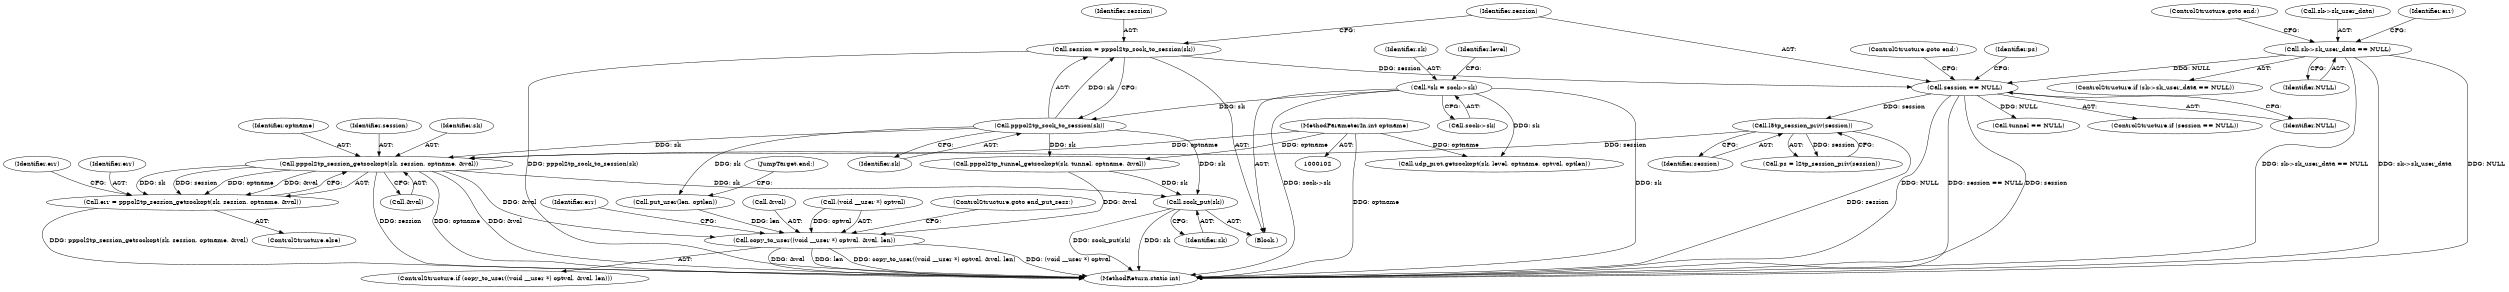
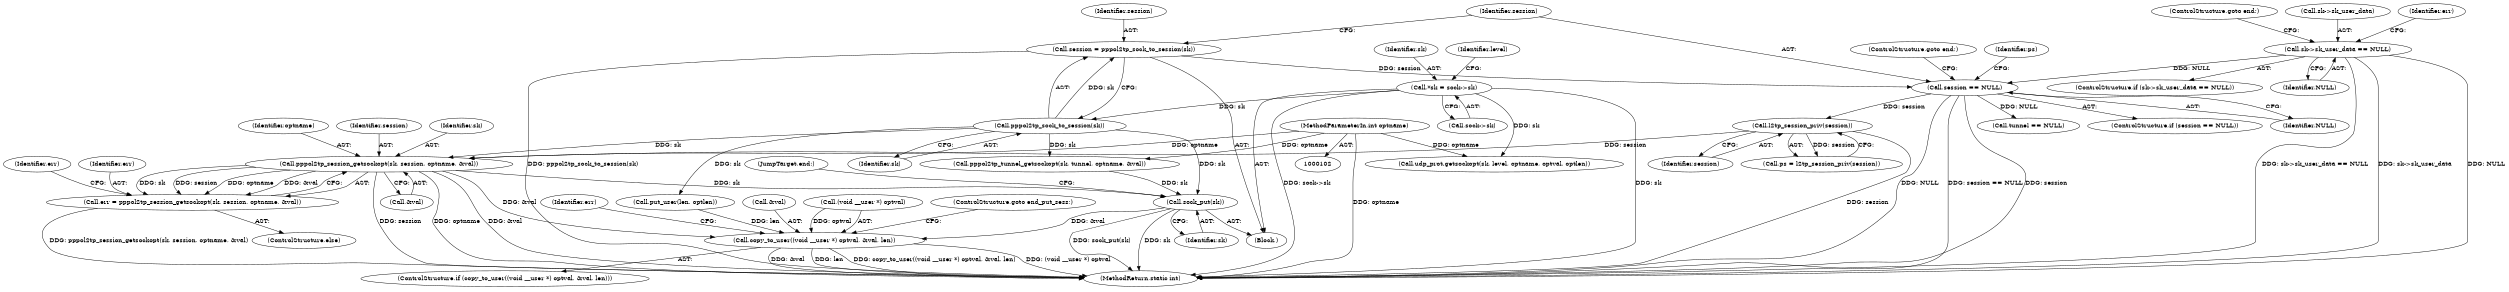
node "(Call,l5tp_session_priv(session))": label "(Call,l5tp_session_priv(session))" -> "(Call,l2tp_session_priv(session))"
edge "(JumpTarget,end:)" -> "(Call,put_user(len, optlen))": now "(JumpTarget,end:)" -> "(Call,sock_put(sk))"
edge "(Call,pppol2tp_tunnel_getsockopt(sk, tunnel, optname, &val))" -> "(Call,copy_to_user((void __user *) optval, &val, len))": now "(Call,sock_put(sk))" -> "(Call,copy_to_user((void __user *) optval, &val, len))"
